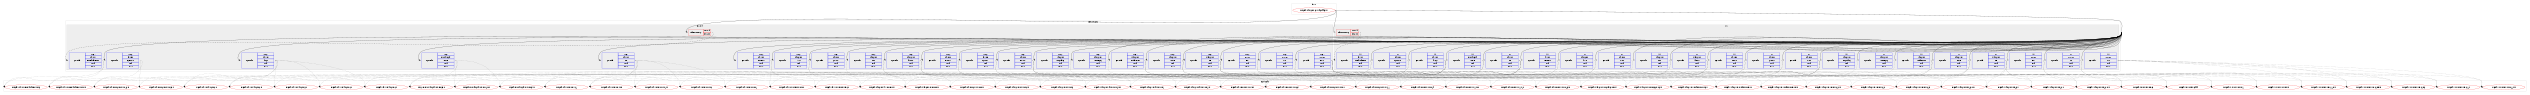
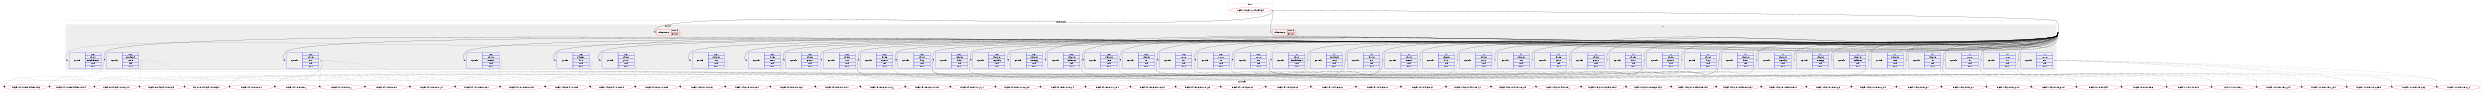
node "portage://media-gfx/glib2-0.28.3": label "portage://media-gfx/glib2-0.28.3" -> "portage://media-gfx/exiv2-0.28.3"
node "portage://media-libs/libpng-1.6.42": removed
node "portage://sys-libs/zlib-1.3-r4": label "portage://sys-libs/zlib-1.3-r4" -> "base://sys-libs/zlib-1.3-r4"
